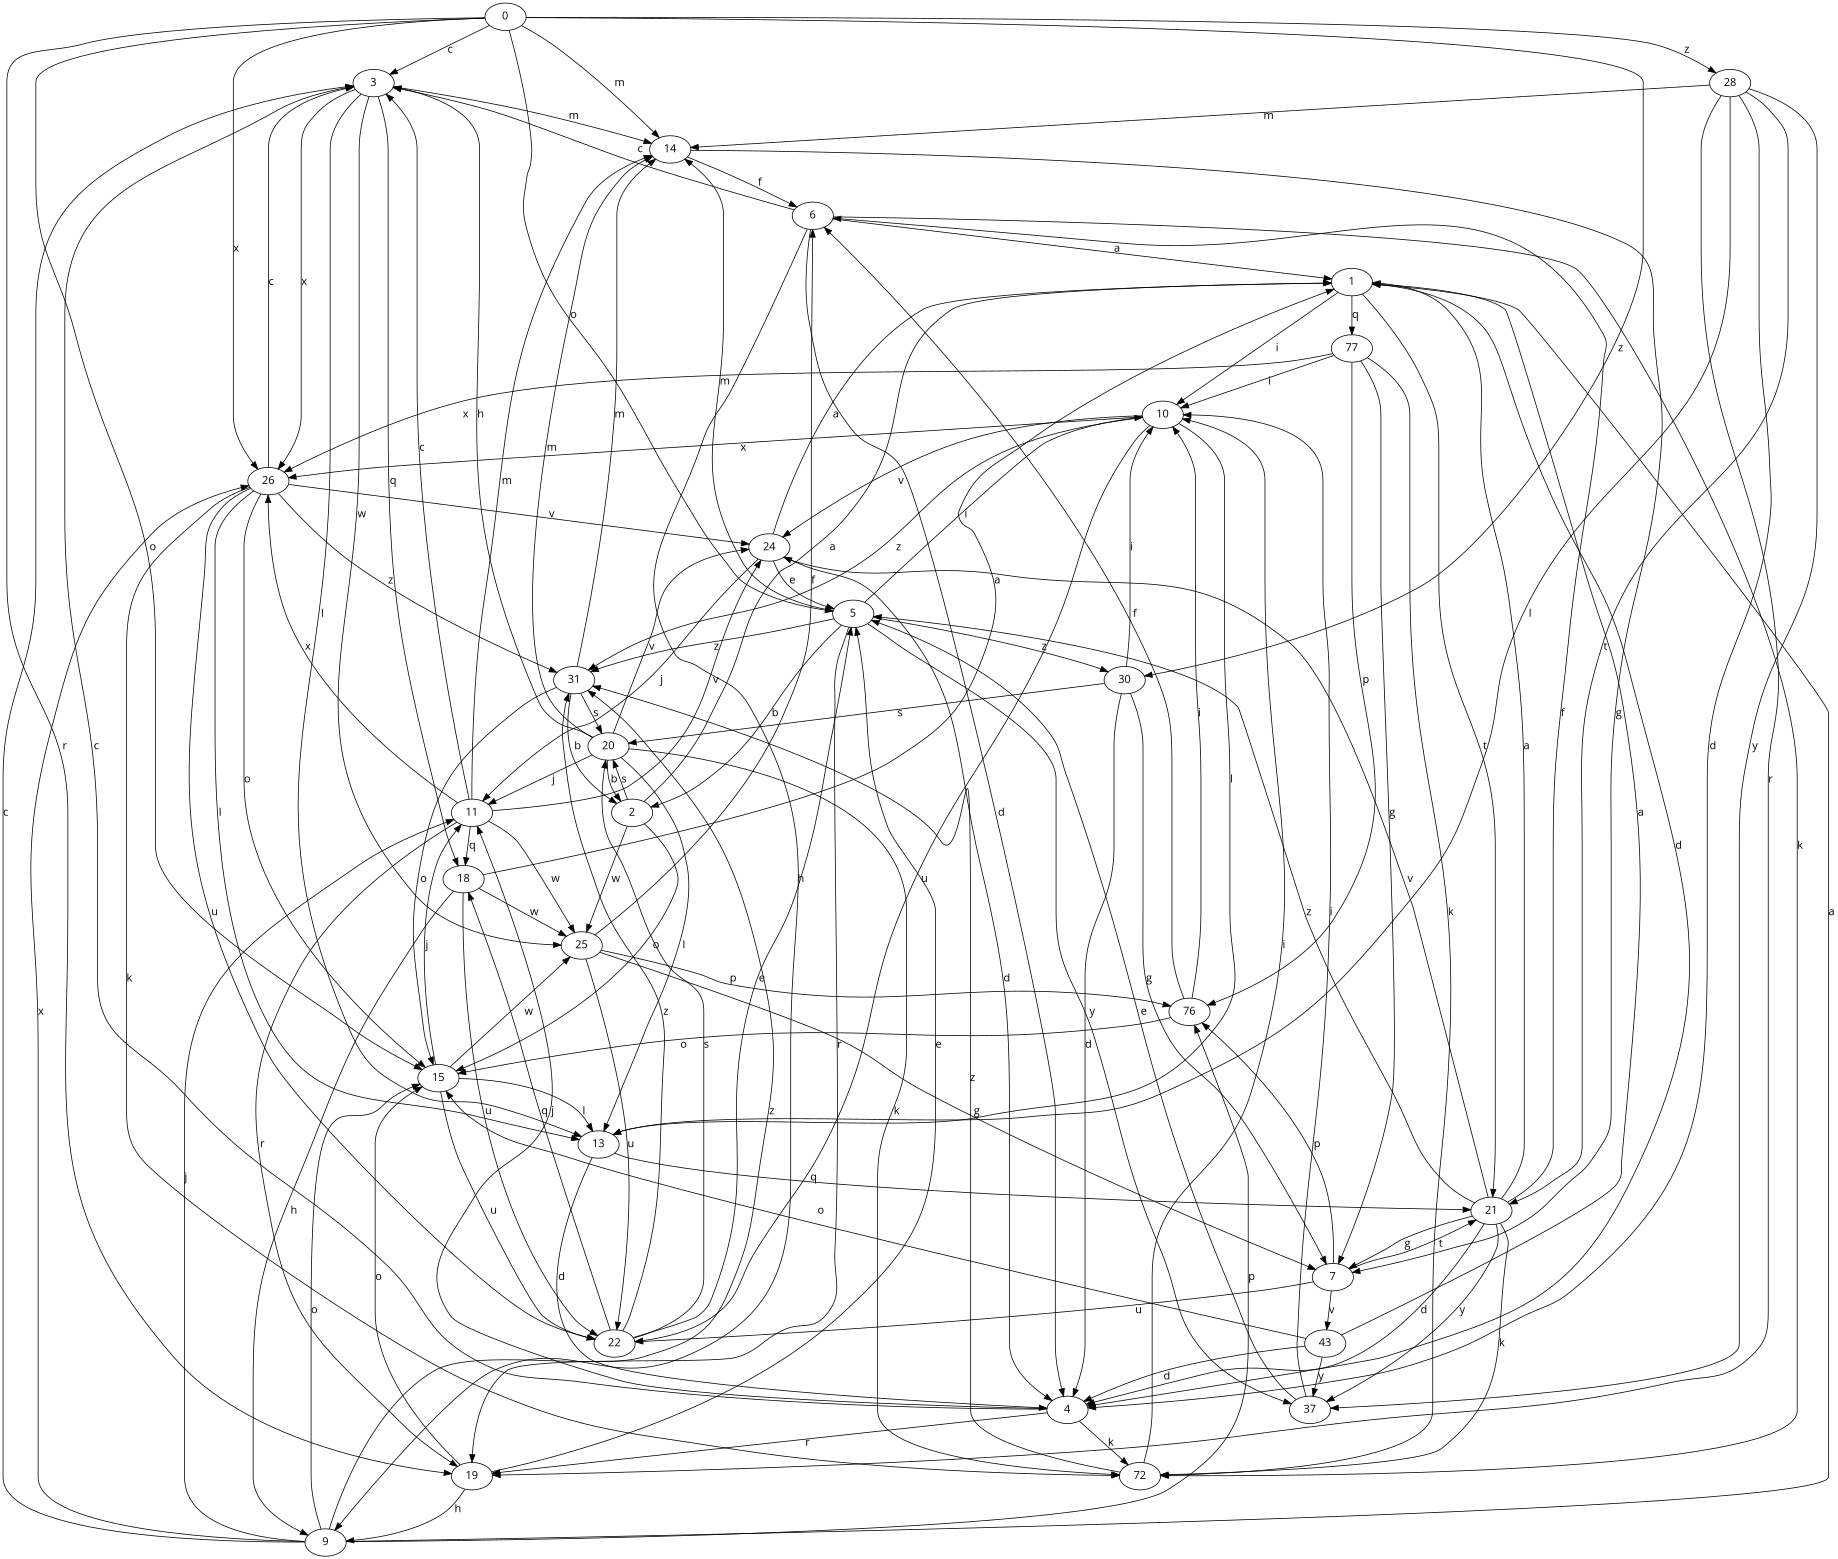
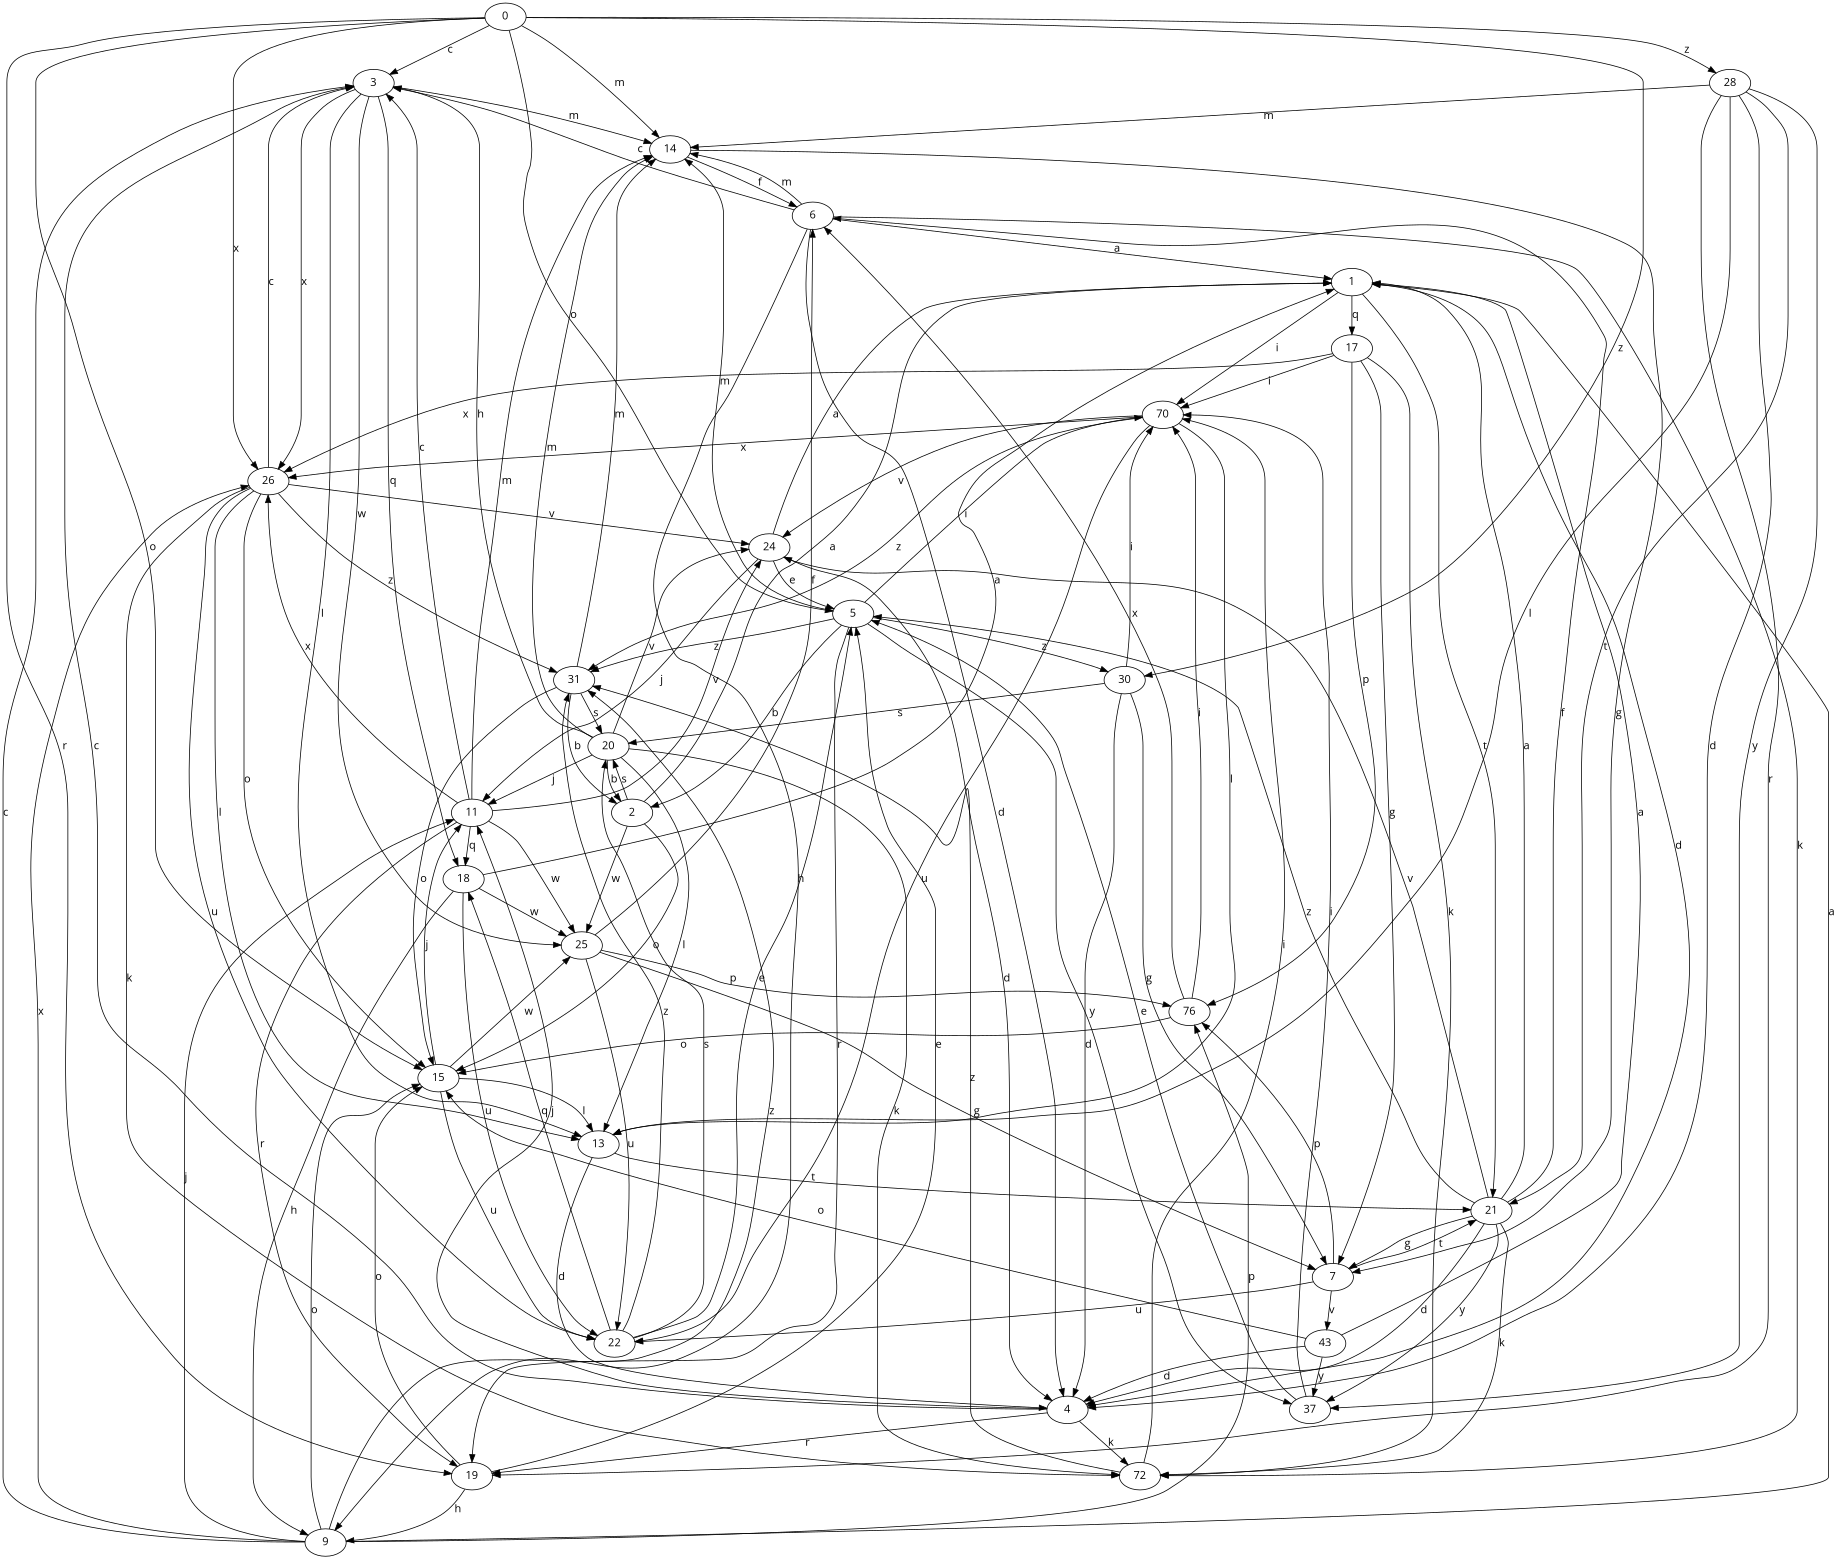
edge "6" -> "14": added, label "m"
node "77": label "77" -> "17"
node "10": label "10" -> "70"
edge "76" -> "6": label "f" -> "x"
edge "13" -> "21": label "q" -> "t"
